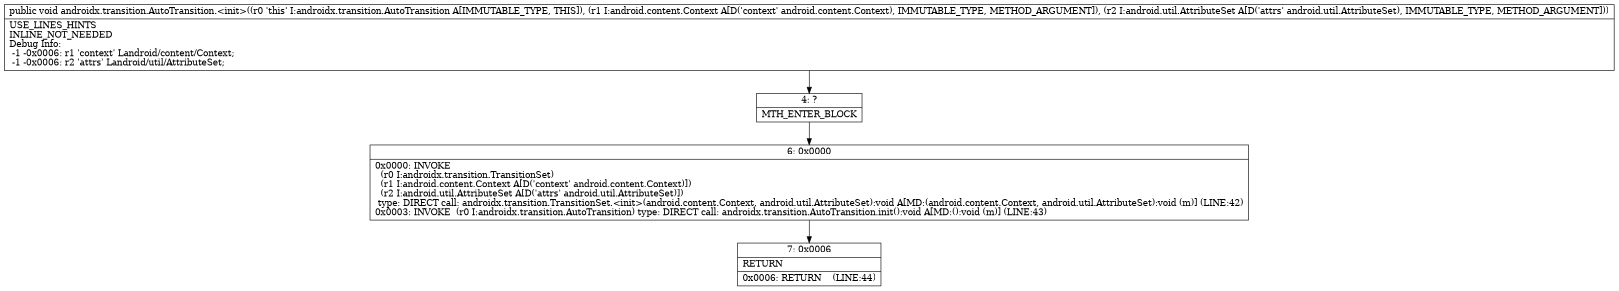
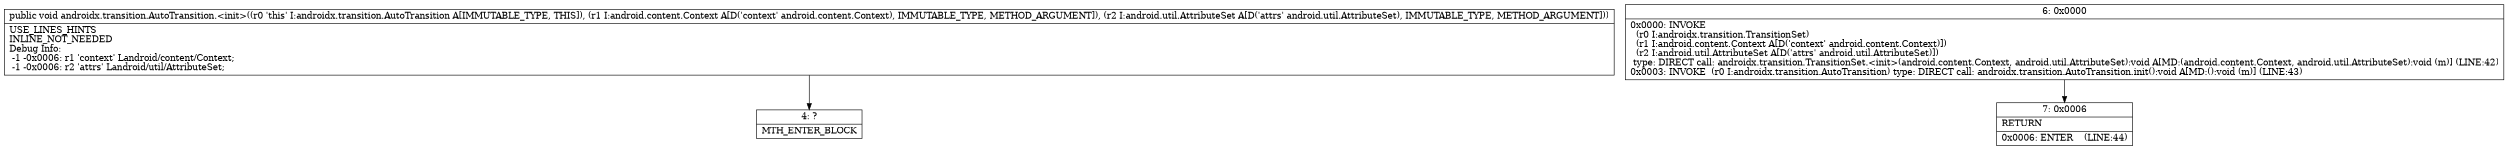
edge "4: ?" -> "6: 0x0000": removed
node "7: 0x0006": text "0x0006: RETURN    (LINE:44)" -> "0x0006: ENTER    (LINE:44)"
